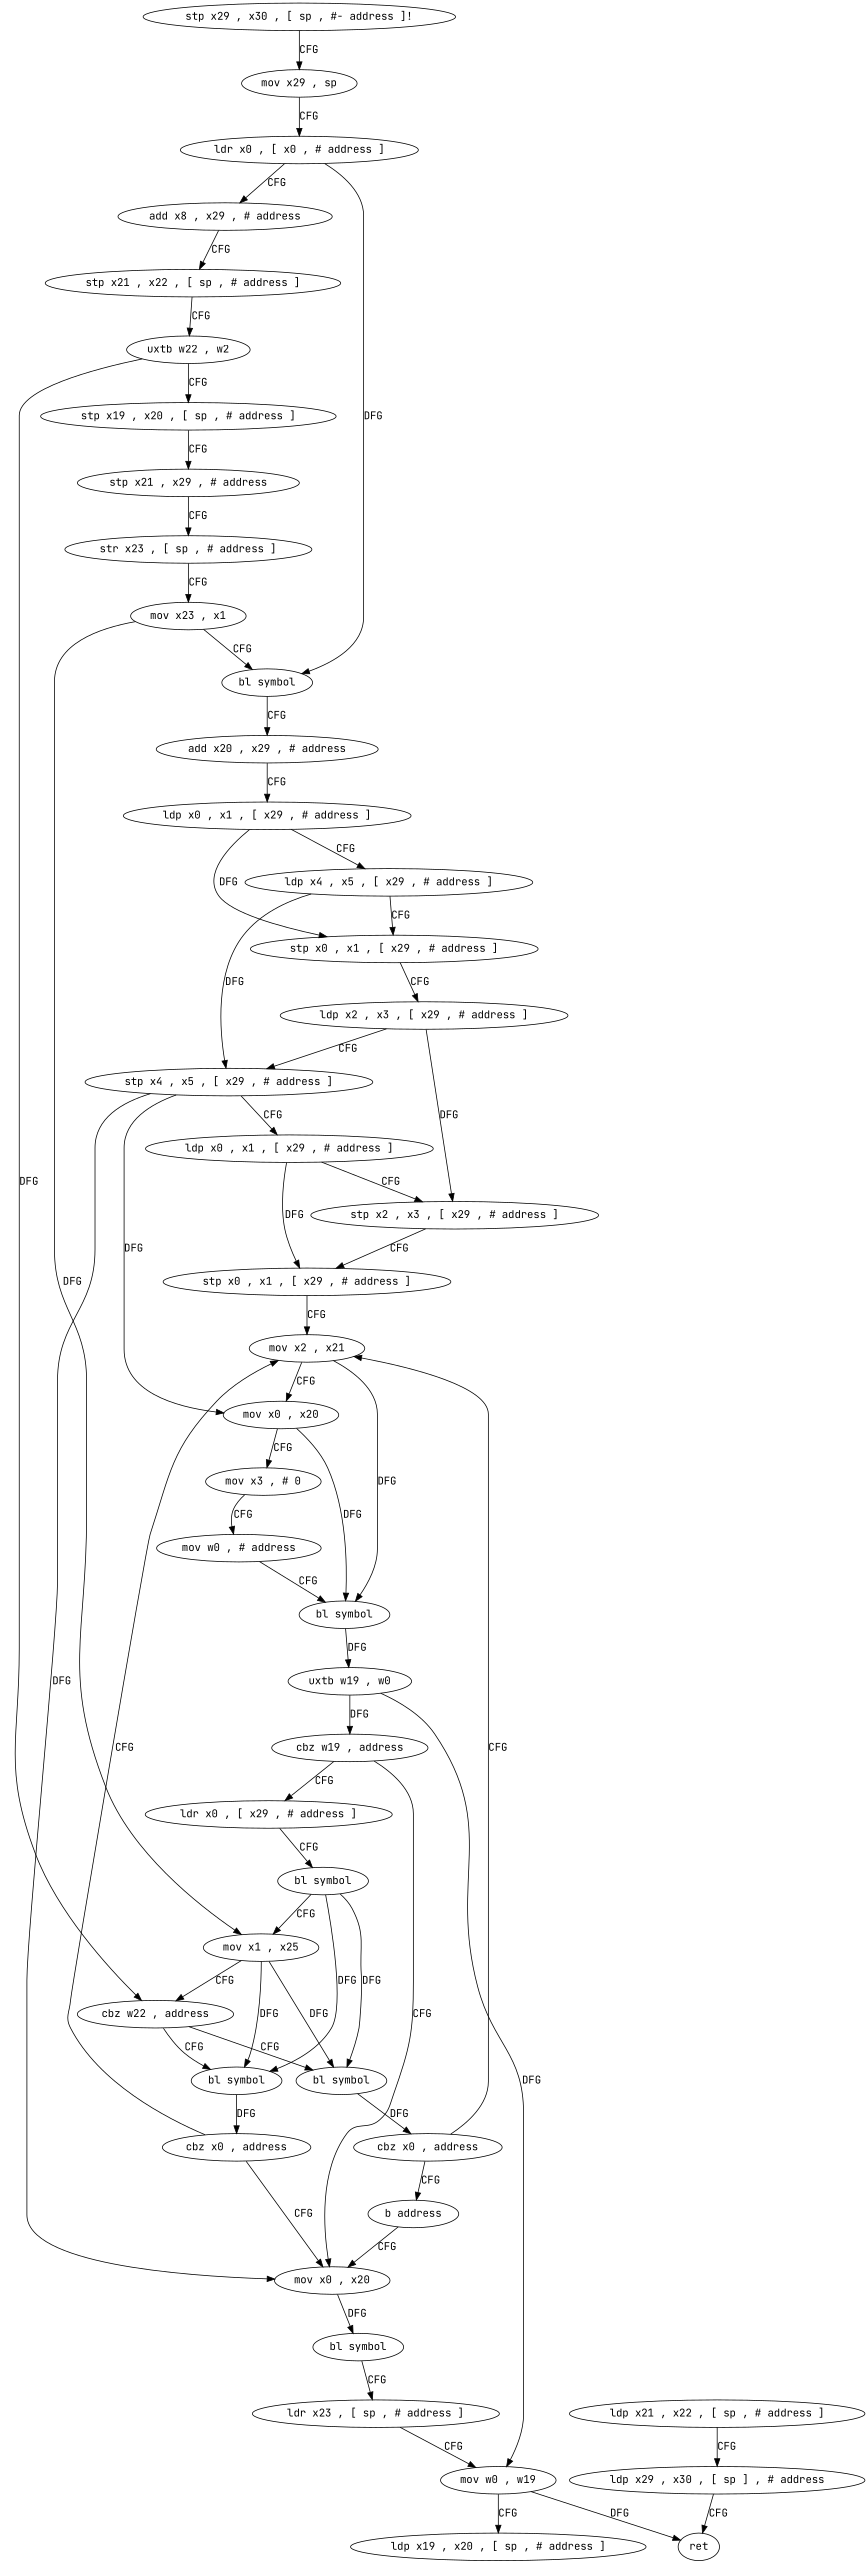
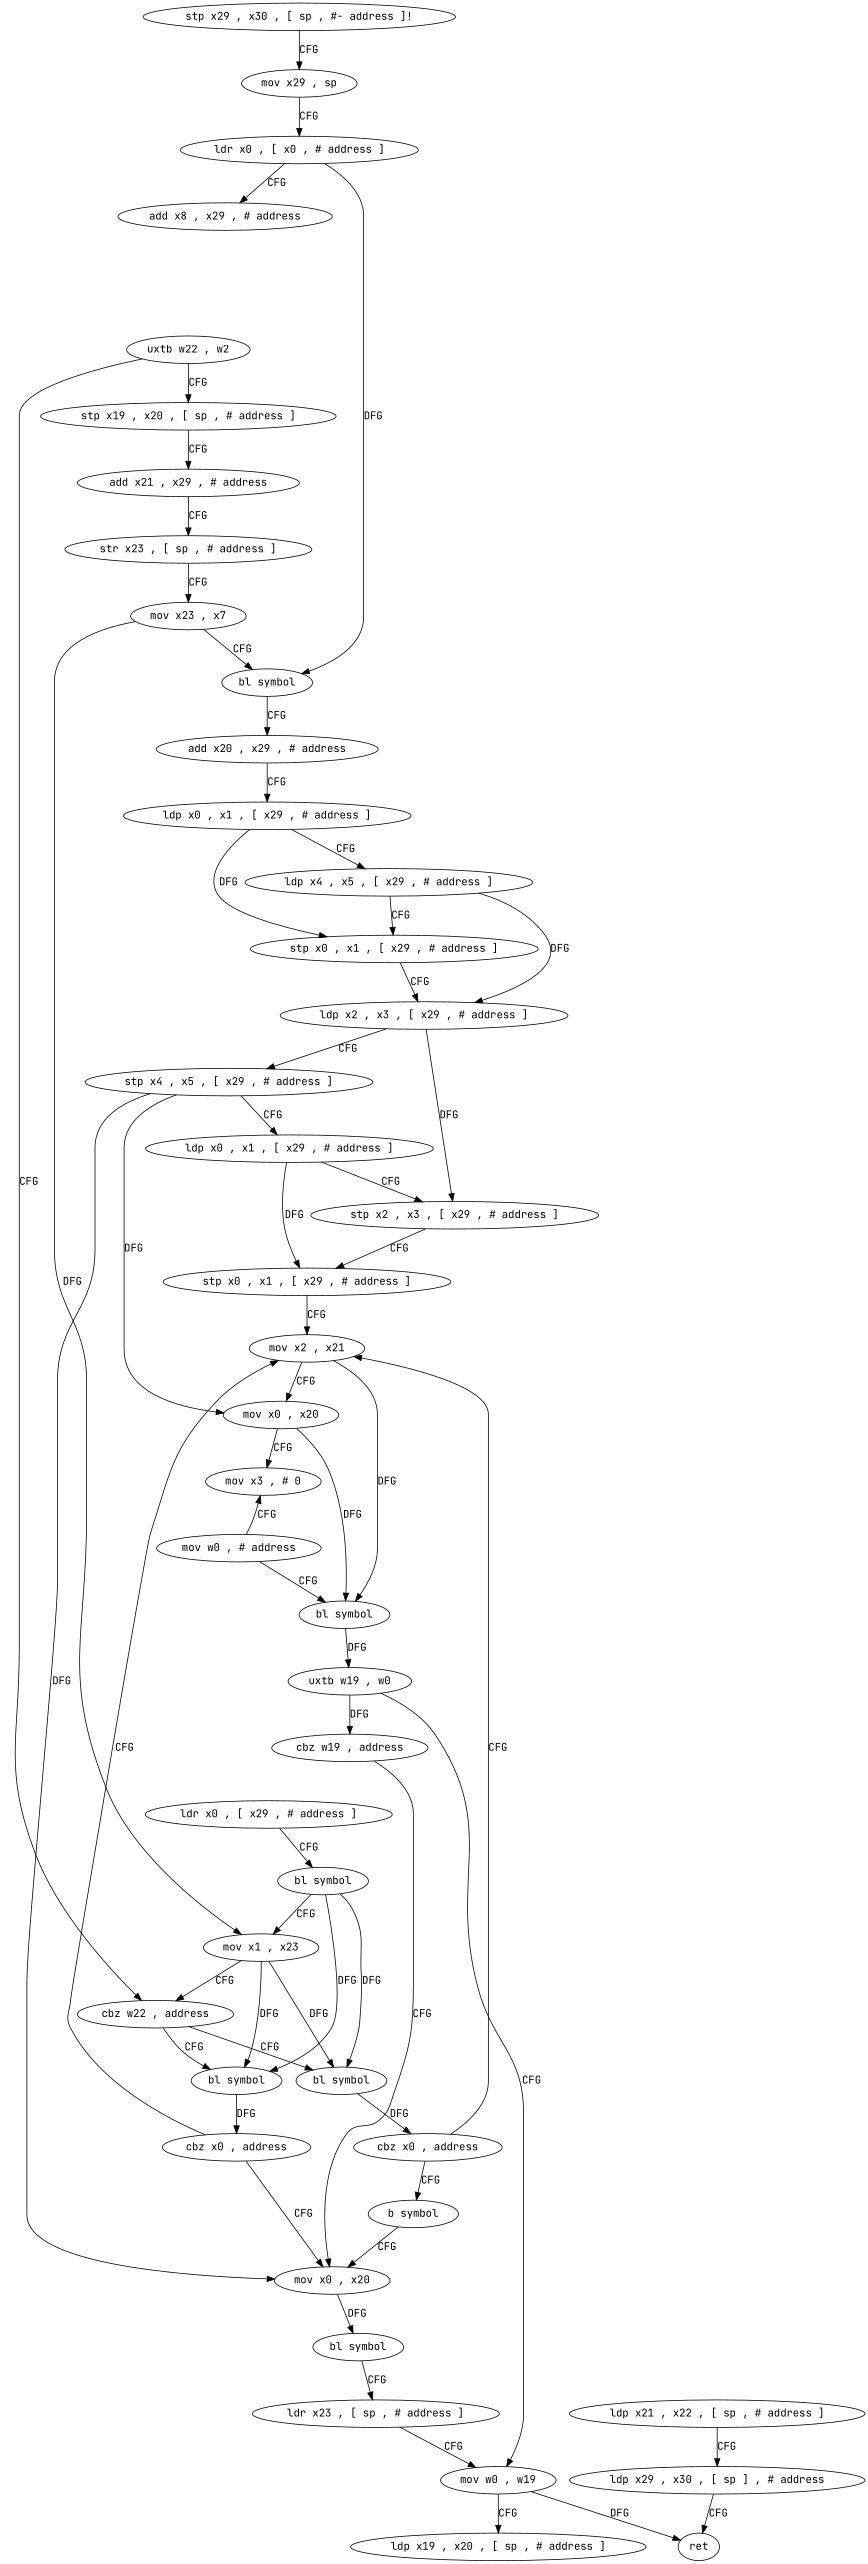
node "stp x21 , x22 , [ sp , # address ]": removed
node "stp x21 , x29 , # address": label "stp x21 , x29 , # address" -> "add x21 , x29 , # address"
node "mov x23 , x1": label "mov x23 , x1" -> "mov x23 , x7"
edge "ldp x4 , x5 , [ x29 , # address ]" -> "stp x4 , x5 , [ x29 , # address ]": now "ldp x4 , x5 , [ x29 , # address ]" -> "ldp x2 , x3 , [ x29 , # address ]"
edge "uxtb w22 , w2" -> "cbz w22 , address": label "DFG" -> "CFG"
edge "mov x3 , # 0" -> "mov w0 , # address": reversed
edge "cbz w19 , address" -> "ldr x0 , [ x29 , # address ]": removed, label "CFG"
node "mov x1 , x25": label "mov x1 , x25" -> "mov x1 , x23"
edge "uxtb w19 , w0" -> "mov w0 , w19": label "DFG" -> "CFG"
node "b address": label "b address" -> "b symbol"
